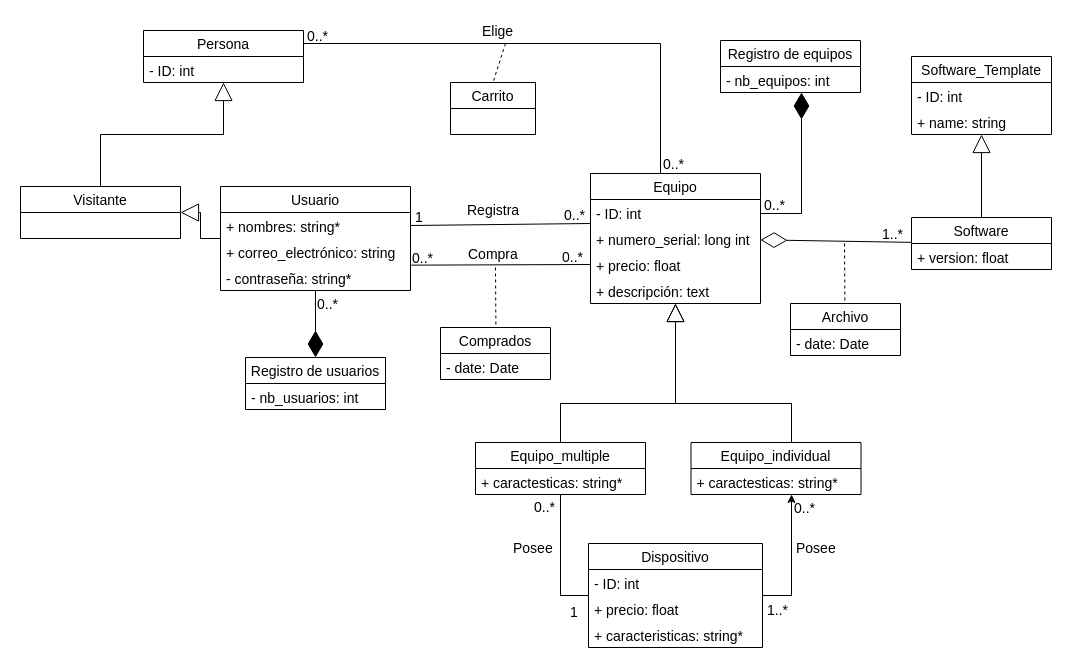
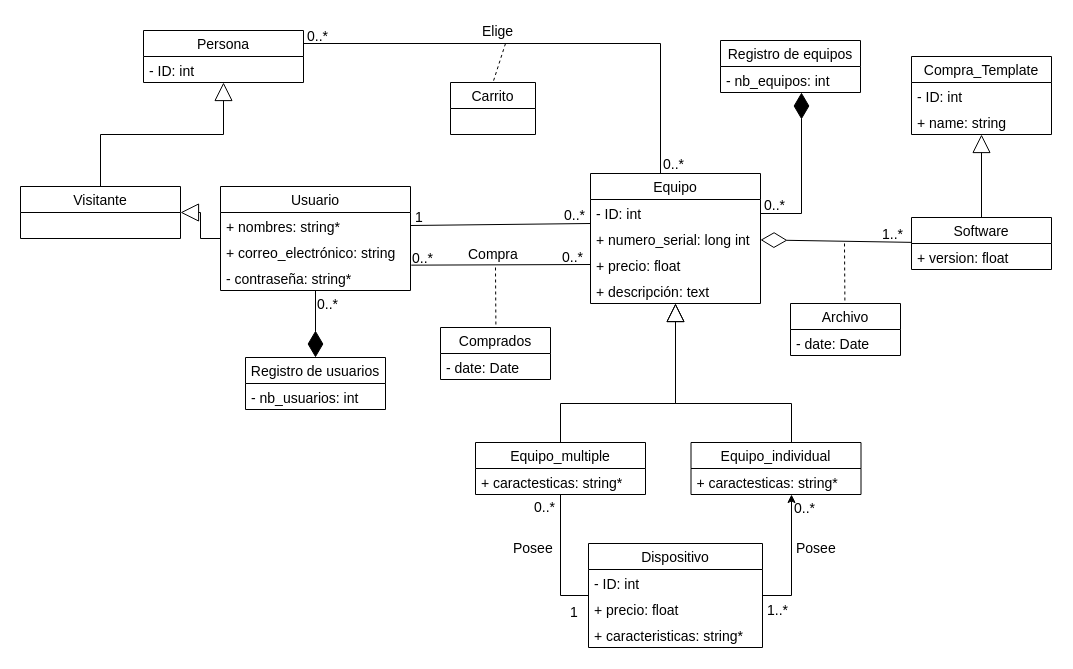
node "Software_Template": label "Software_Template" -> "Compra_Template"
node "Registra": removed
